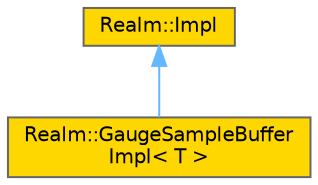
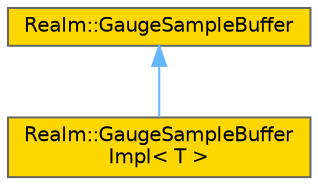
node "Realm::Impl": label "Realm::Impl" -> "Realm::GaugeSampleBuffer"
